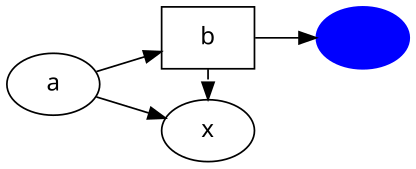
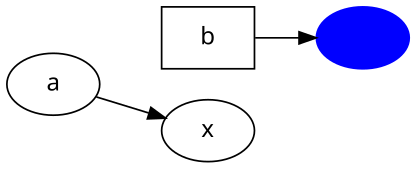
edge "a" -> "b": removed
edge "b" -> "x": removed
